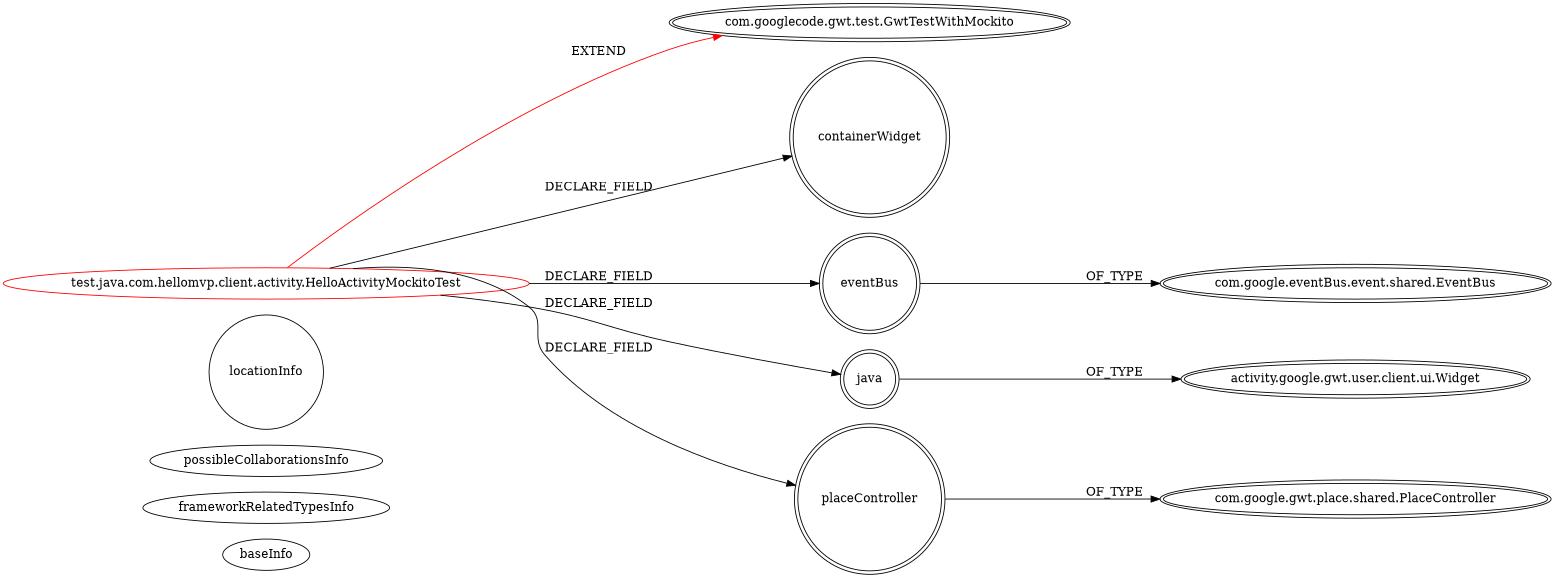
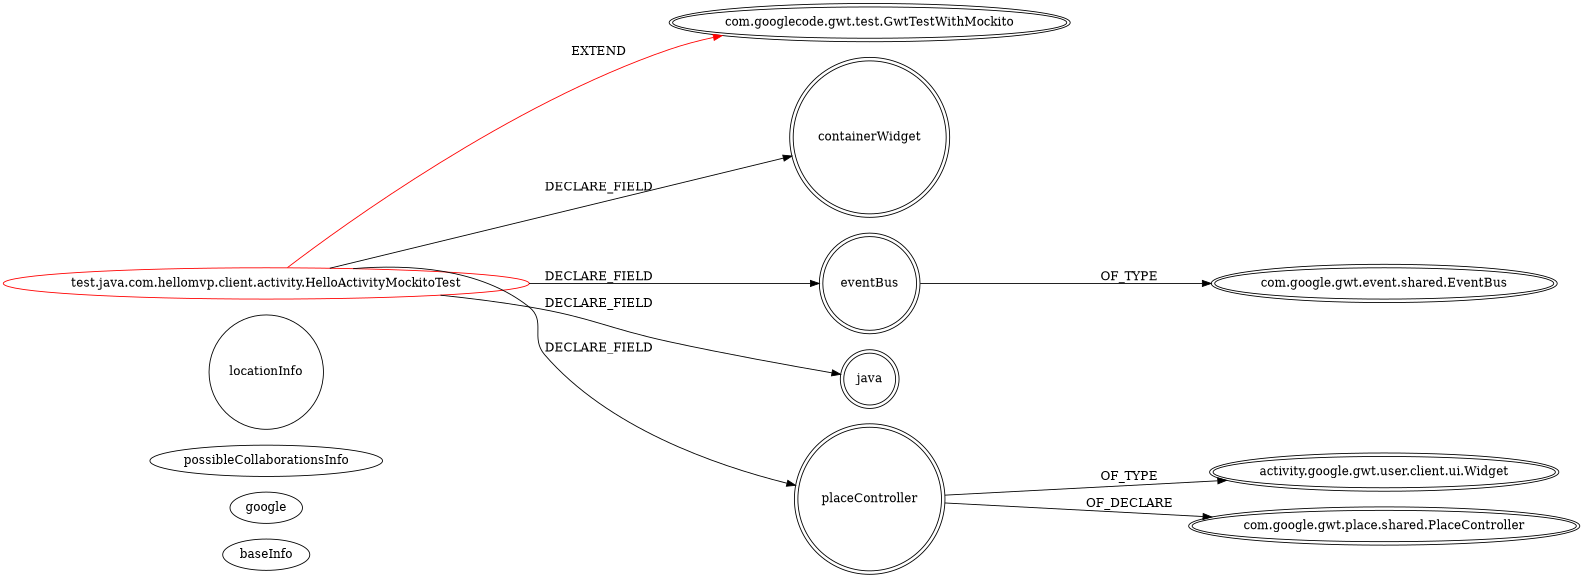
node "com.google.eventBus.event.shared.EventBus": label "com.google.eventBus.event.shared.EventBus" -> "com.google.gwt.event.shared.EventBus"
edge "java" -> "activity.google.gwt.user.client.ui.Widget": now "placeController" -> "activity.google.gwt.user.client.ui.Widget"
edge "placeController" -> "com.google.gwt.place.shared.PlaceController": label "OF_TYPE" -> "OF_DECLARE"
node "frameworkRelatedTypesInfo": label "frameworkRelatedTypesInfo" -> "google"
